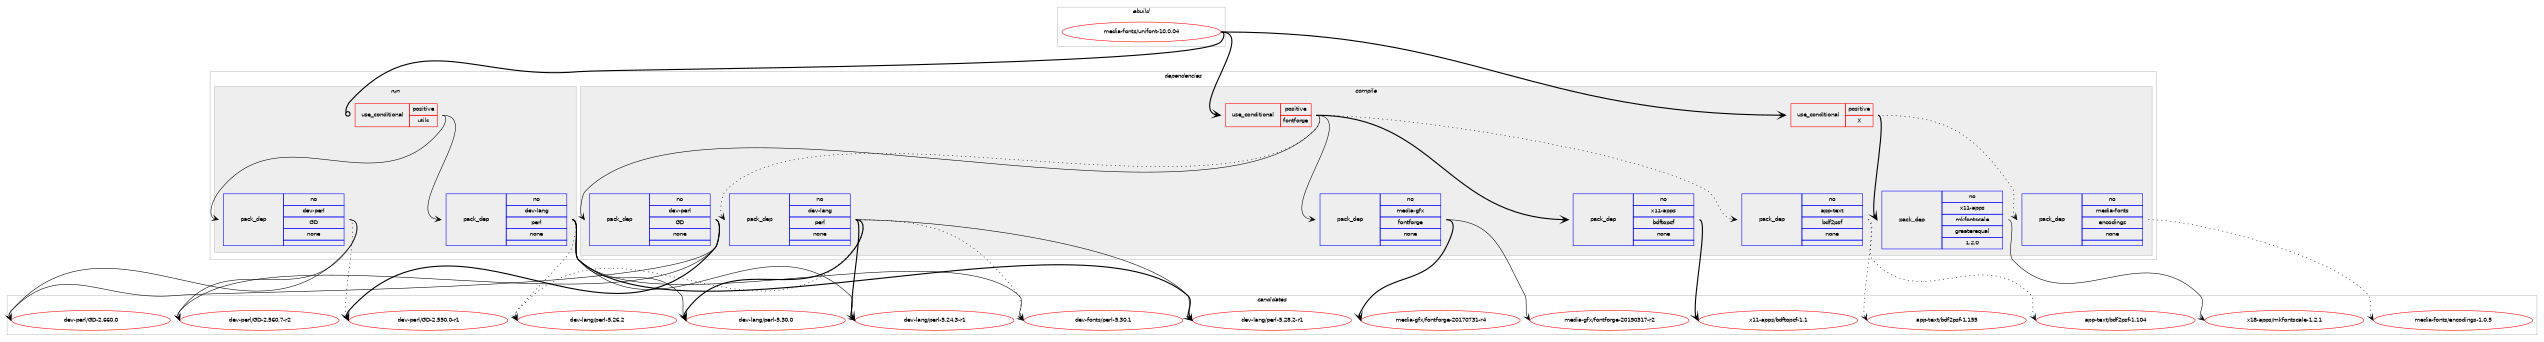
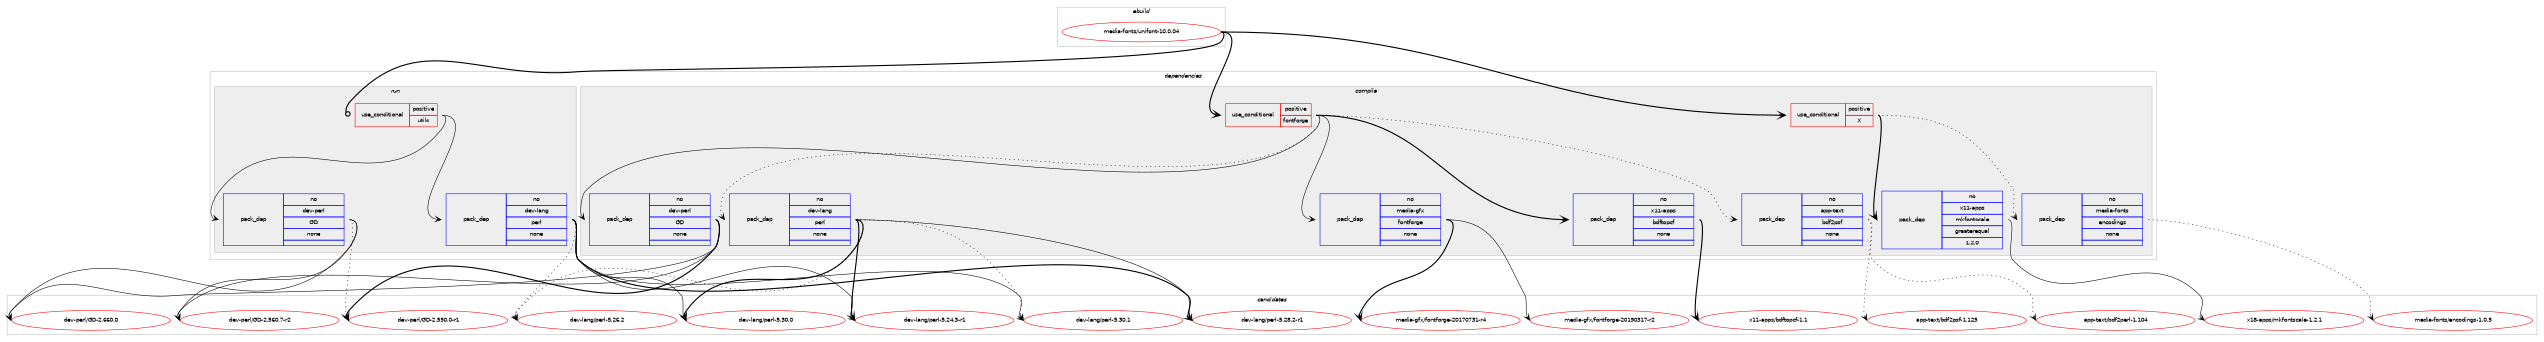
node "dev-fonts/perl-5.30.1": label "dev-fonts/perl-5.30.1" -> "dev-lang/perl-5.30.1"
node "app-text/bdf2psf-1.155": label "app-text/bdf2psf-1.155" -> "app-text/bdf2psf-1.125"
node "app-text/bdf2psf-1.104": label "app-text/bdf2psf-1.104" -> "app-text/bdf2perl-1.104"
